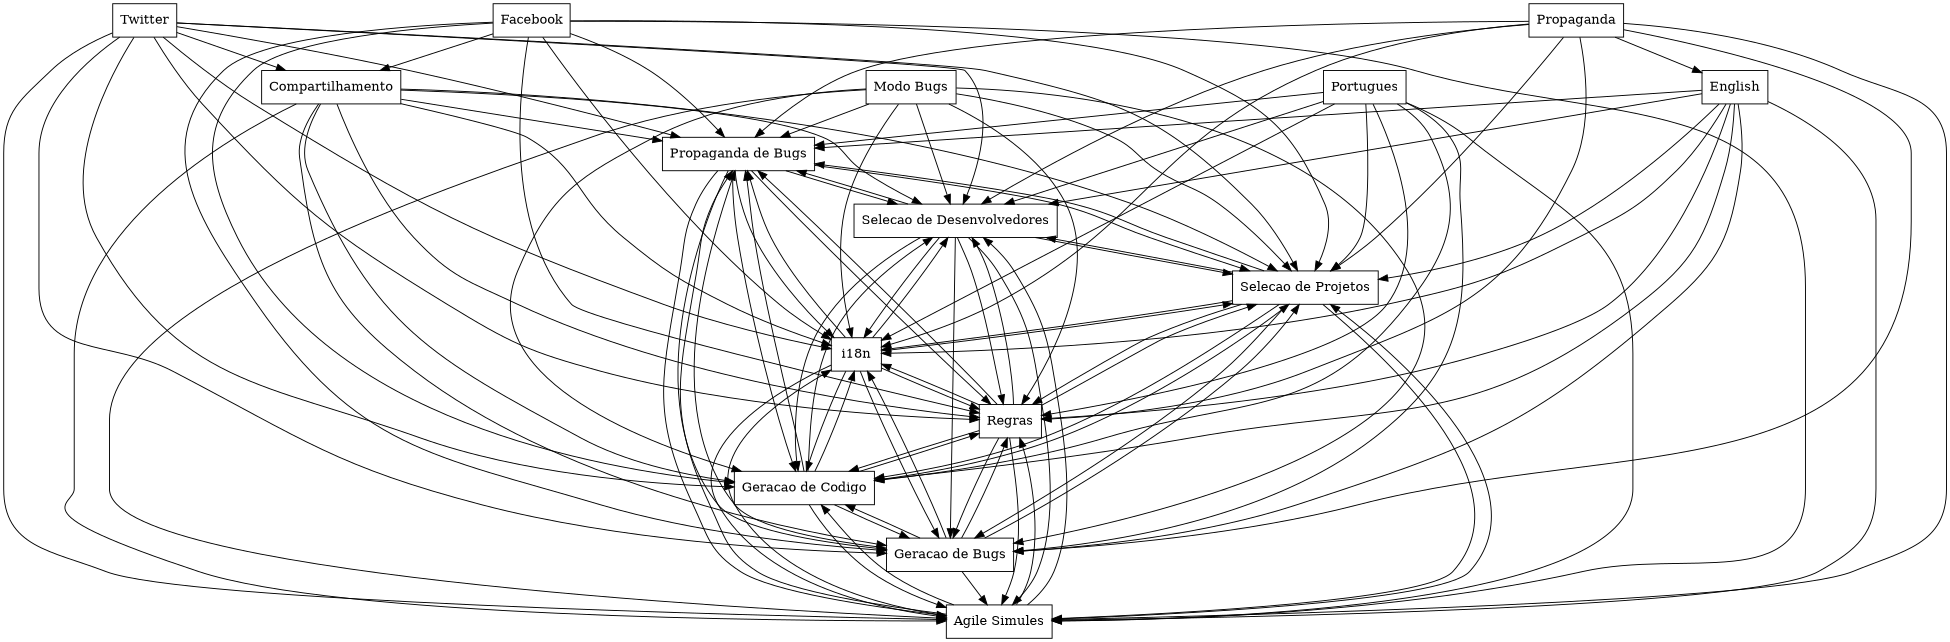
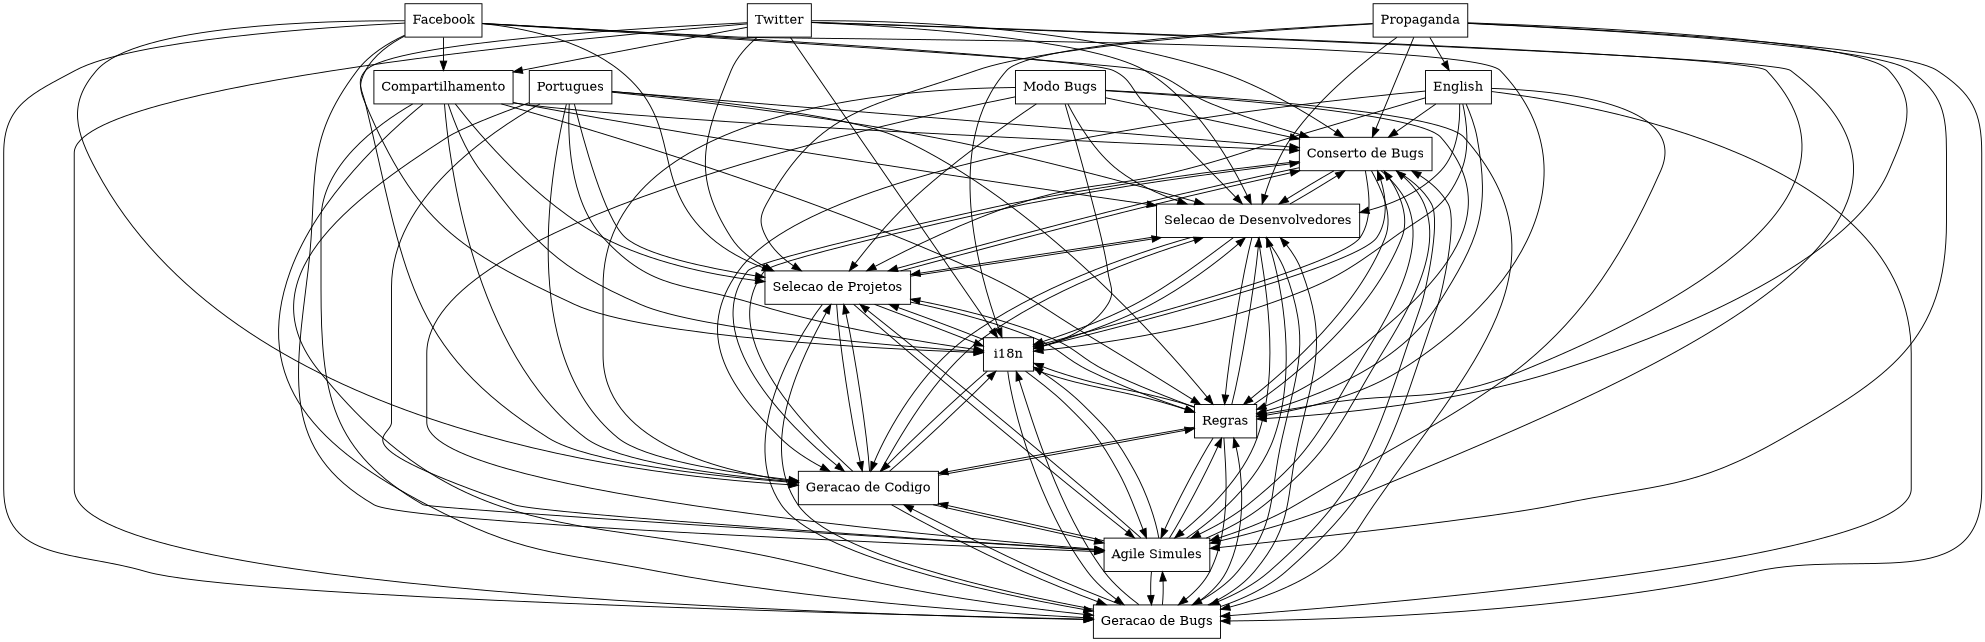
edge "Facebook" -> "Selecao de Desenvolvedores": added
node "Propaganda de Bugs": label "Propaganda de Bugs" -> "Conserto de Bugs"
edge "Geracao de Bugs" -> "Selecao de Desenvolvedores": added
edge "Agile Simules" -> "Geracao de Bugs": added
